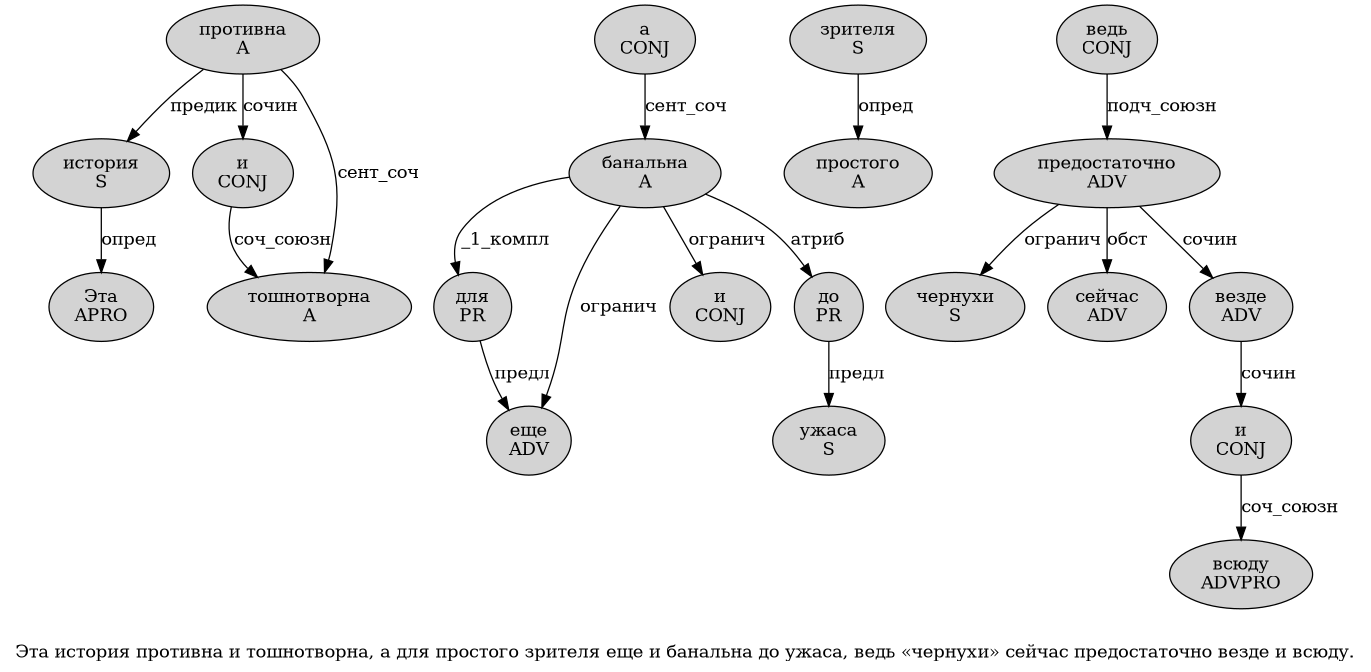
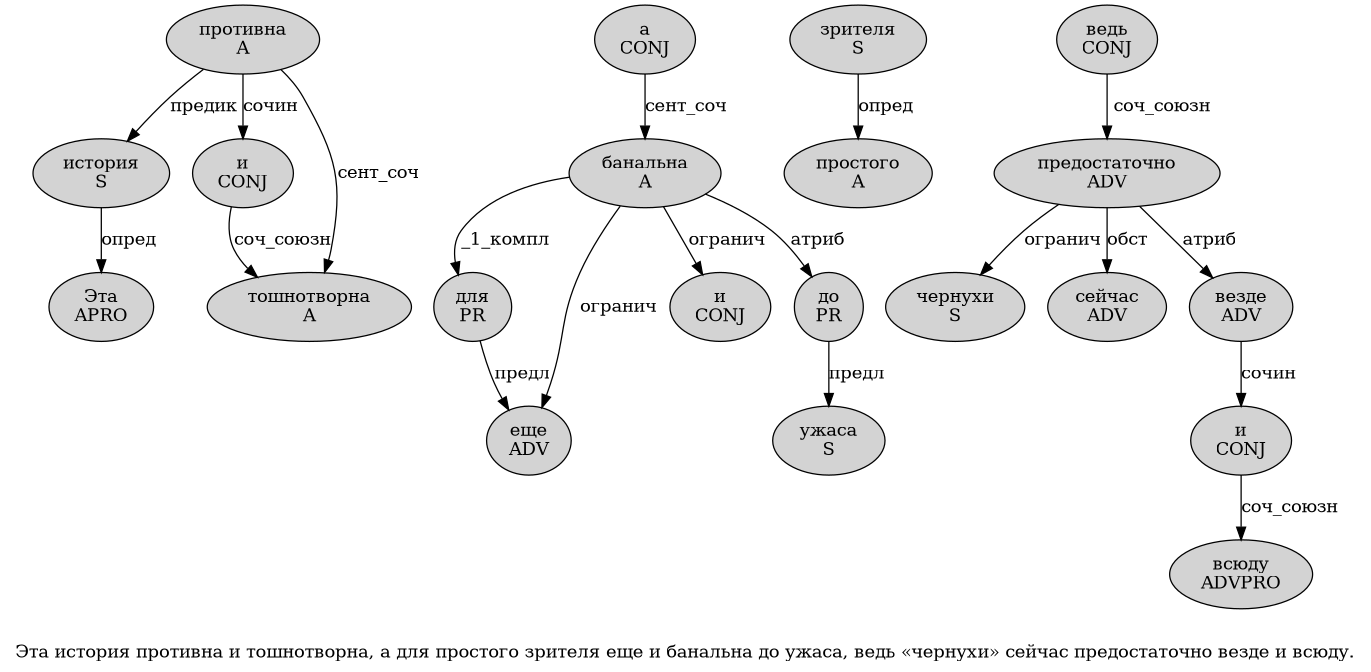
edge "ведь CONJ" -> "предостаточно ADV": label "подч_союзн" -> "соч_союзн"
edge "предостаточно ADV" -> "везде ADV": label "сочин" -> "атриб"
